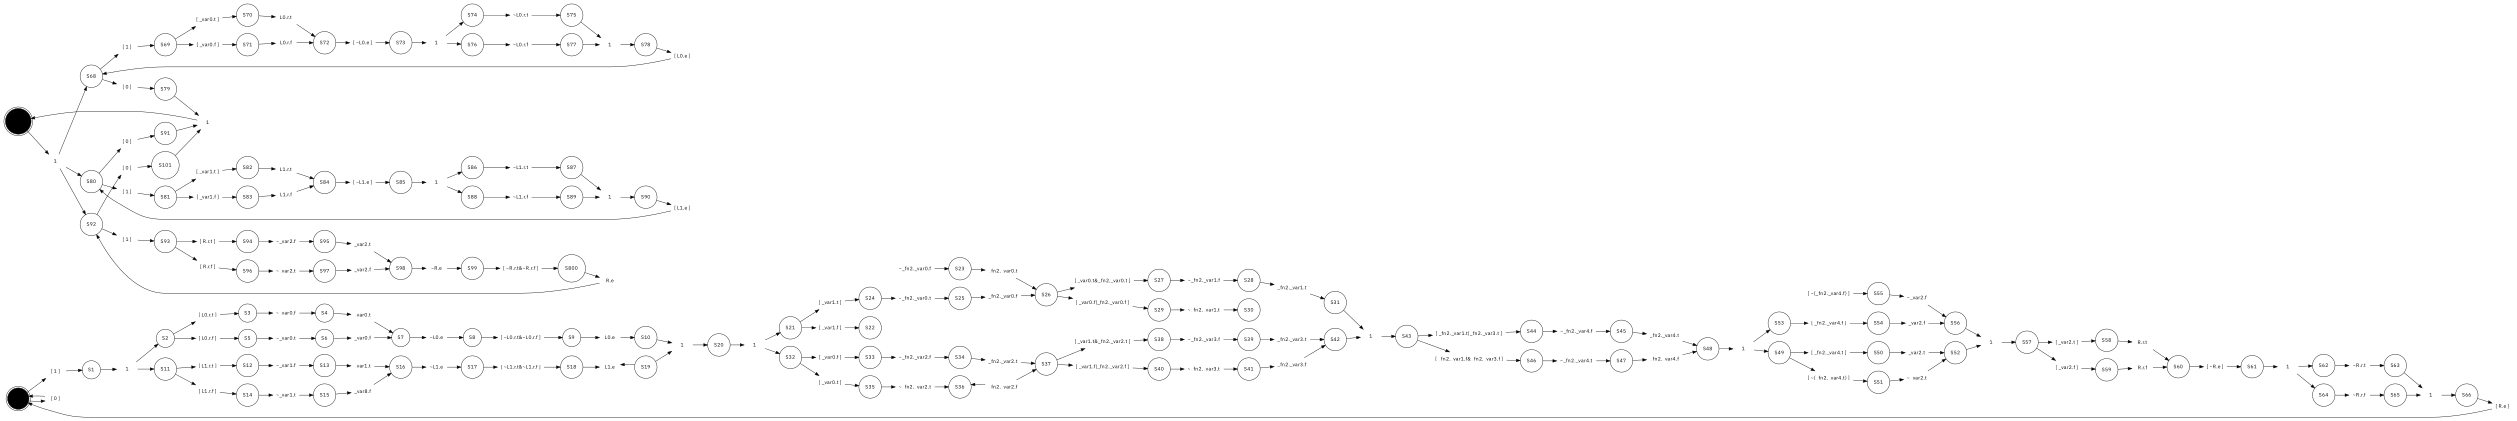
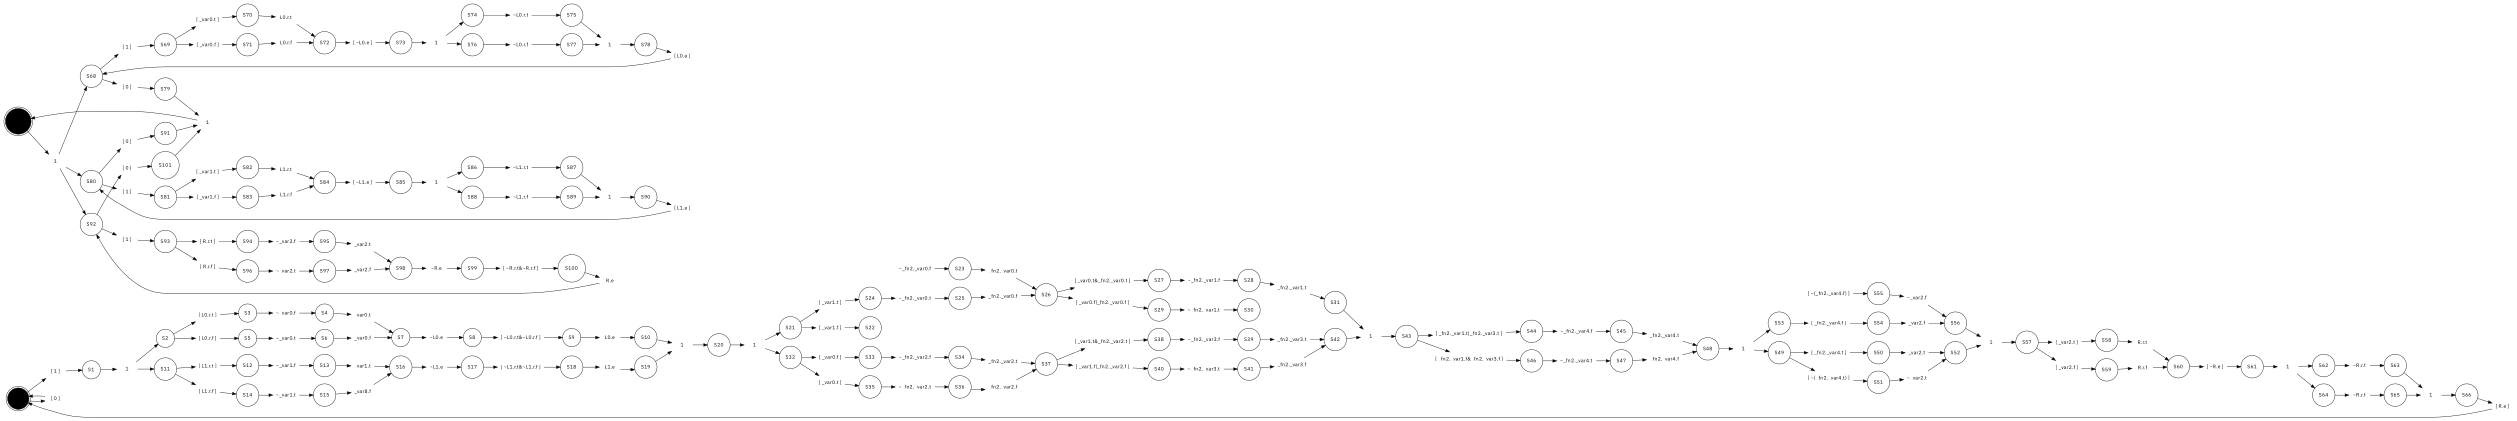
node "S800": label "S800" -> "S100"
edge "S19" -> "L1.e": reversed
edge "_fn2._var2.f" -> "S36": reversed
